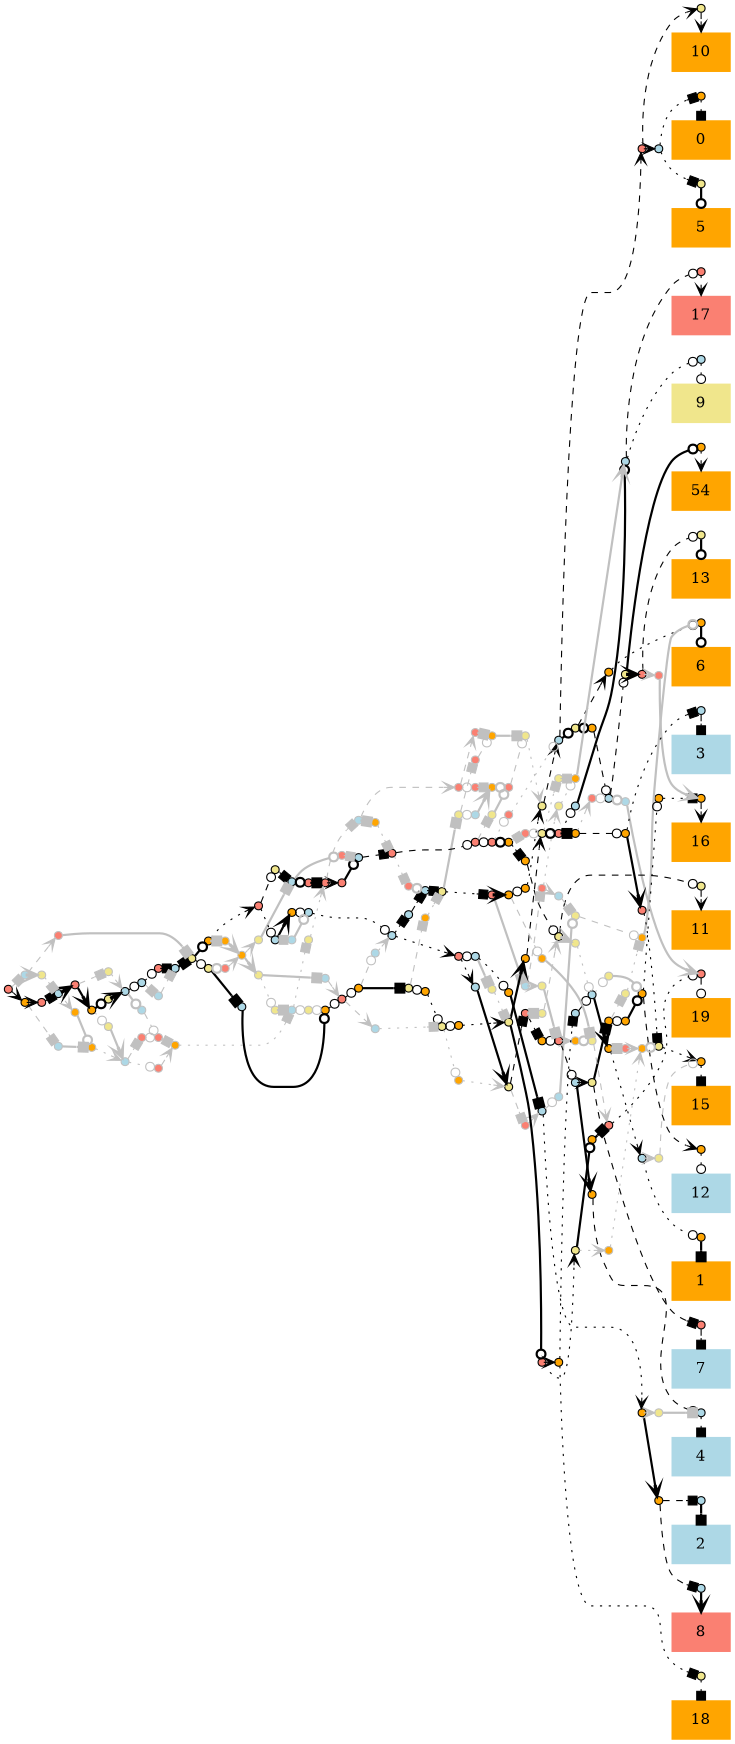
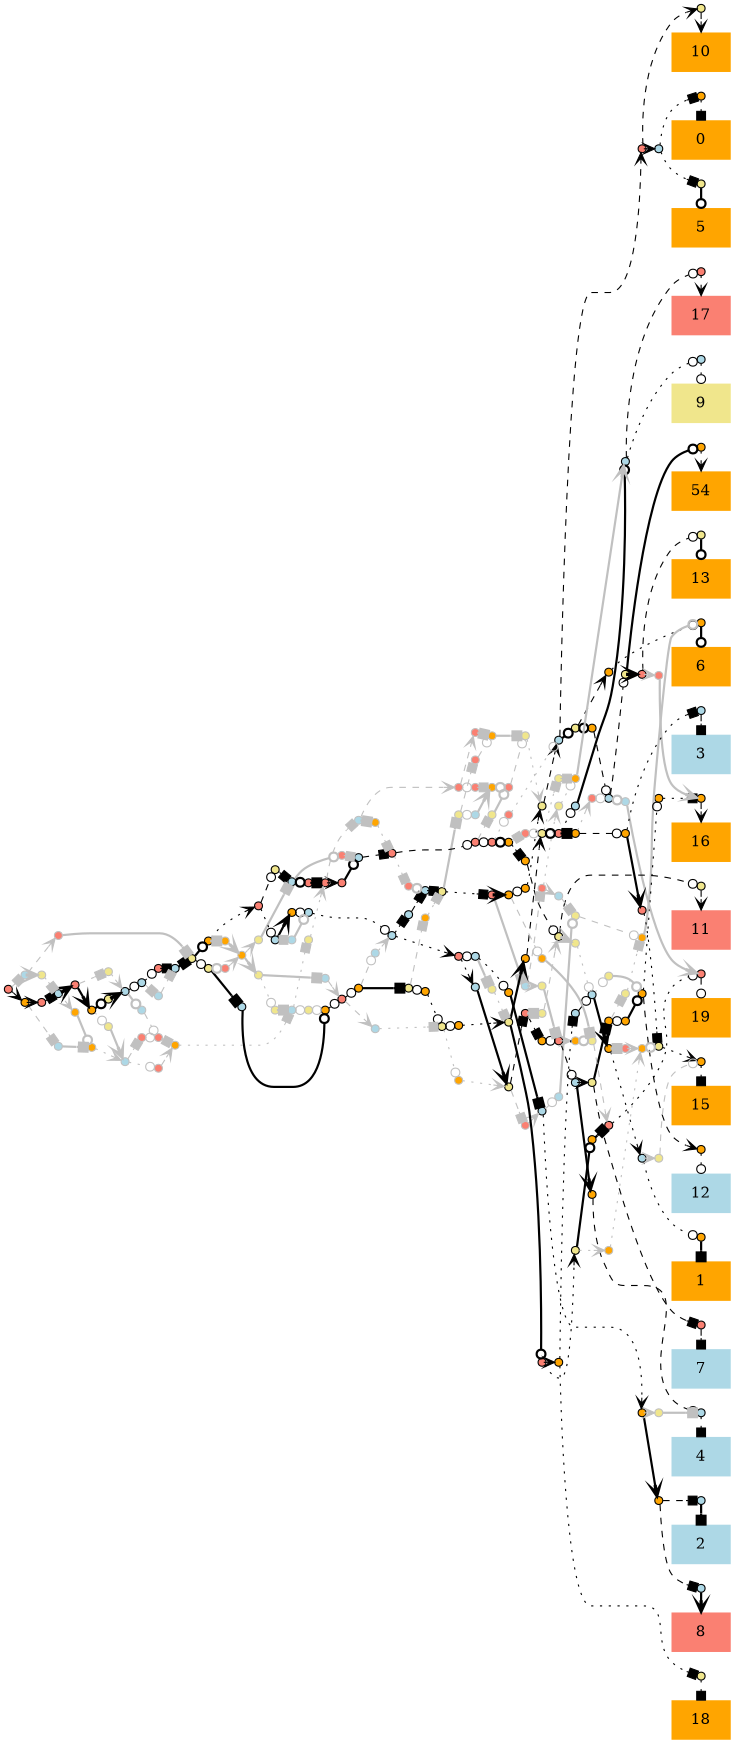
node "11": fillcolor orange -> salmon
